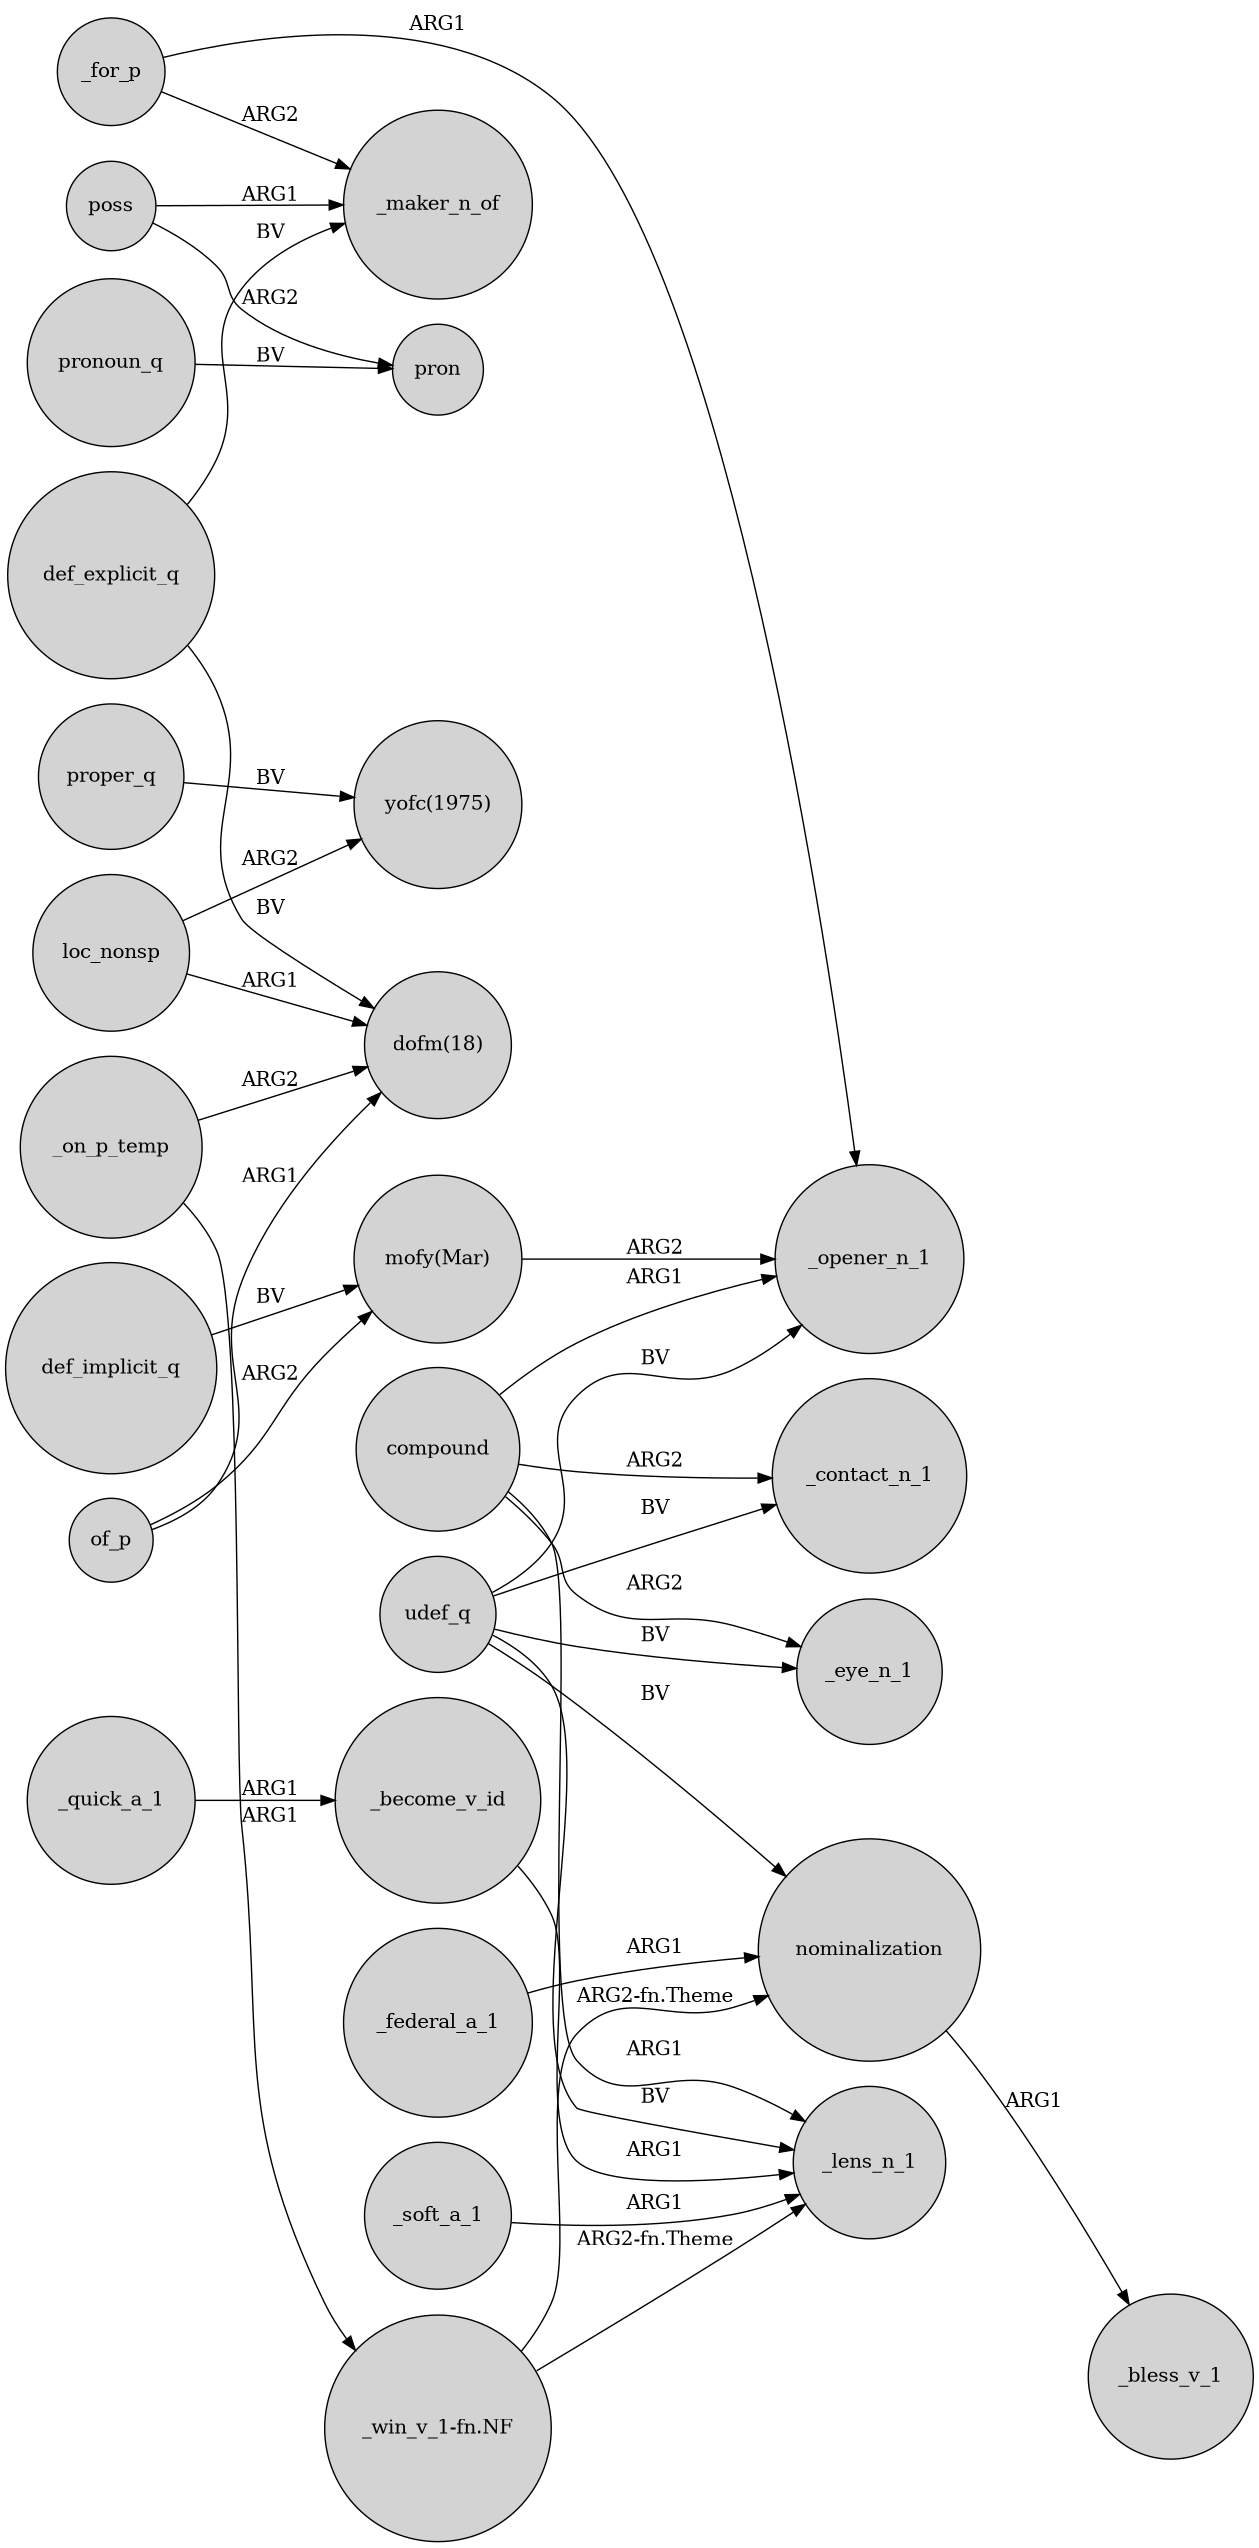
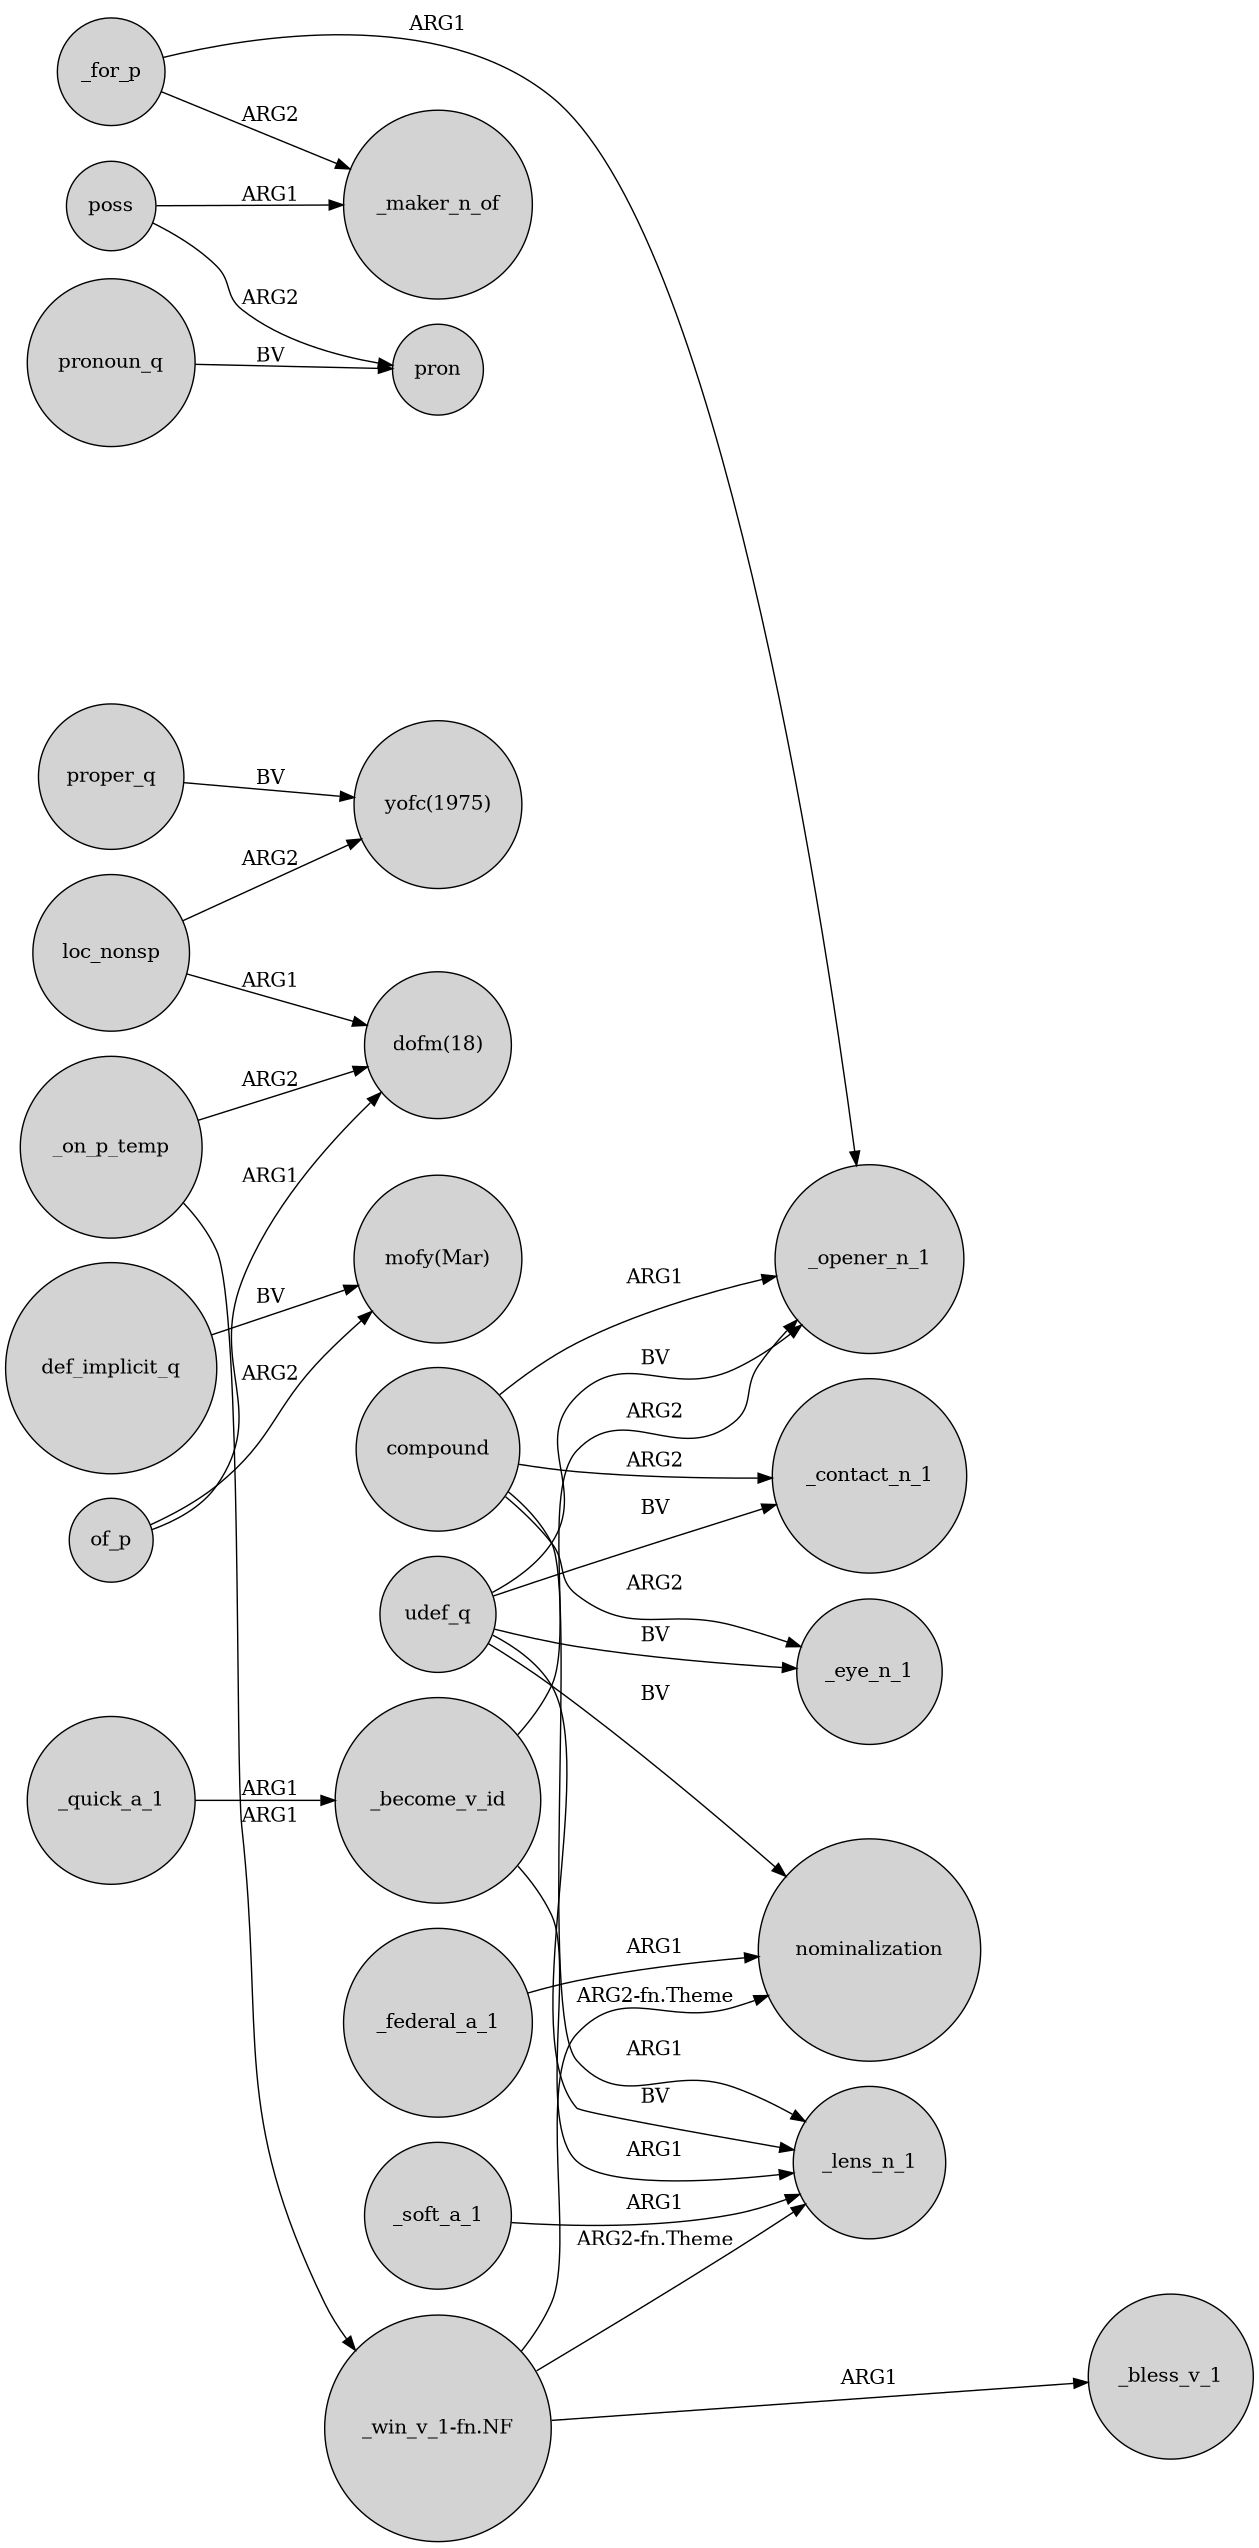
node "def_explicit_q": removed
edge "mofy(Mar)" -> "_opener_n_1": now "_become_v_id" -> "_opener_n_1"
edge "nominalization" -> "_bless_v_1": now "_win_v_1-fn.NF" -> "_bless_v_1"
